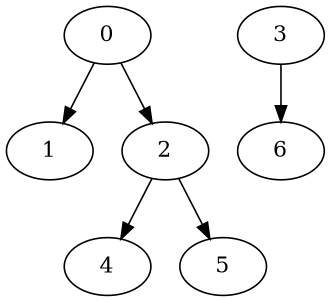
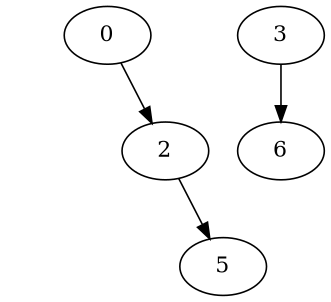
node "1": removed
node "4": removed
